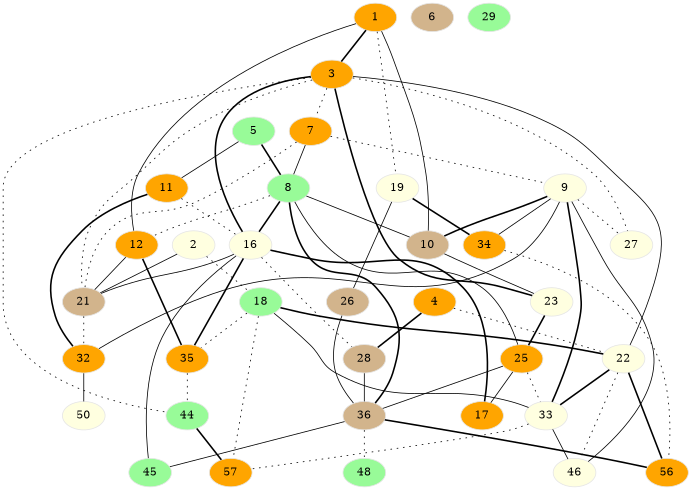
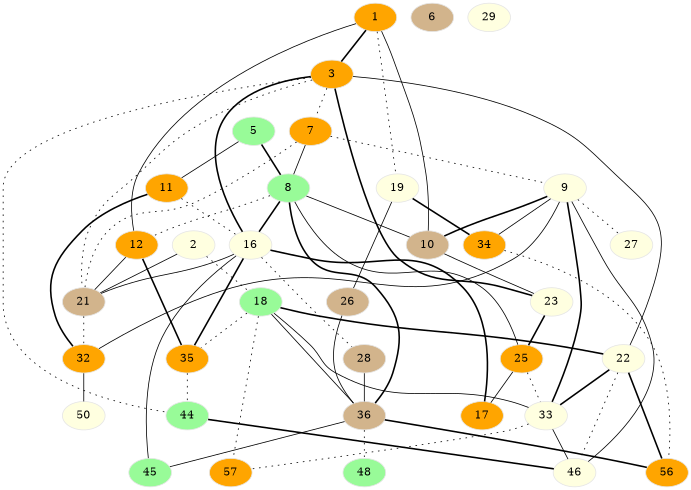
node "29": fillcolor palegreen -> lightyellow
edge "3" -- "27": removed
node "4": removed
edge "25" -- "36": now "18" -- "36"
edge "44" -- "57": now "44" -- "46"
